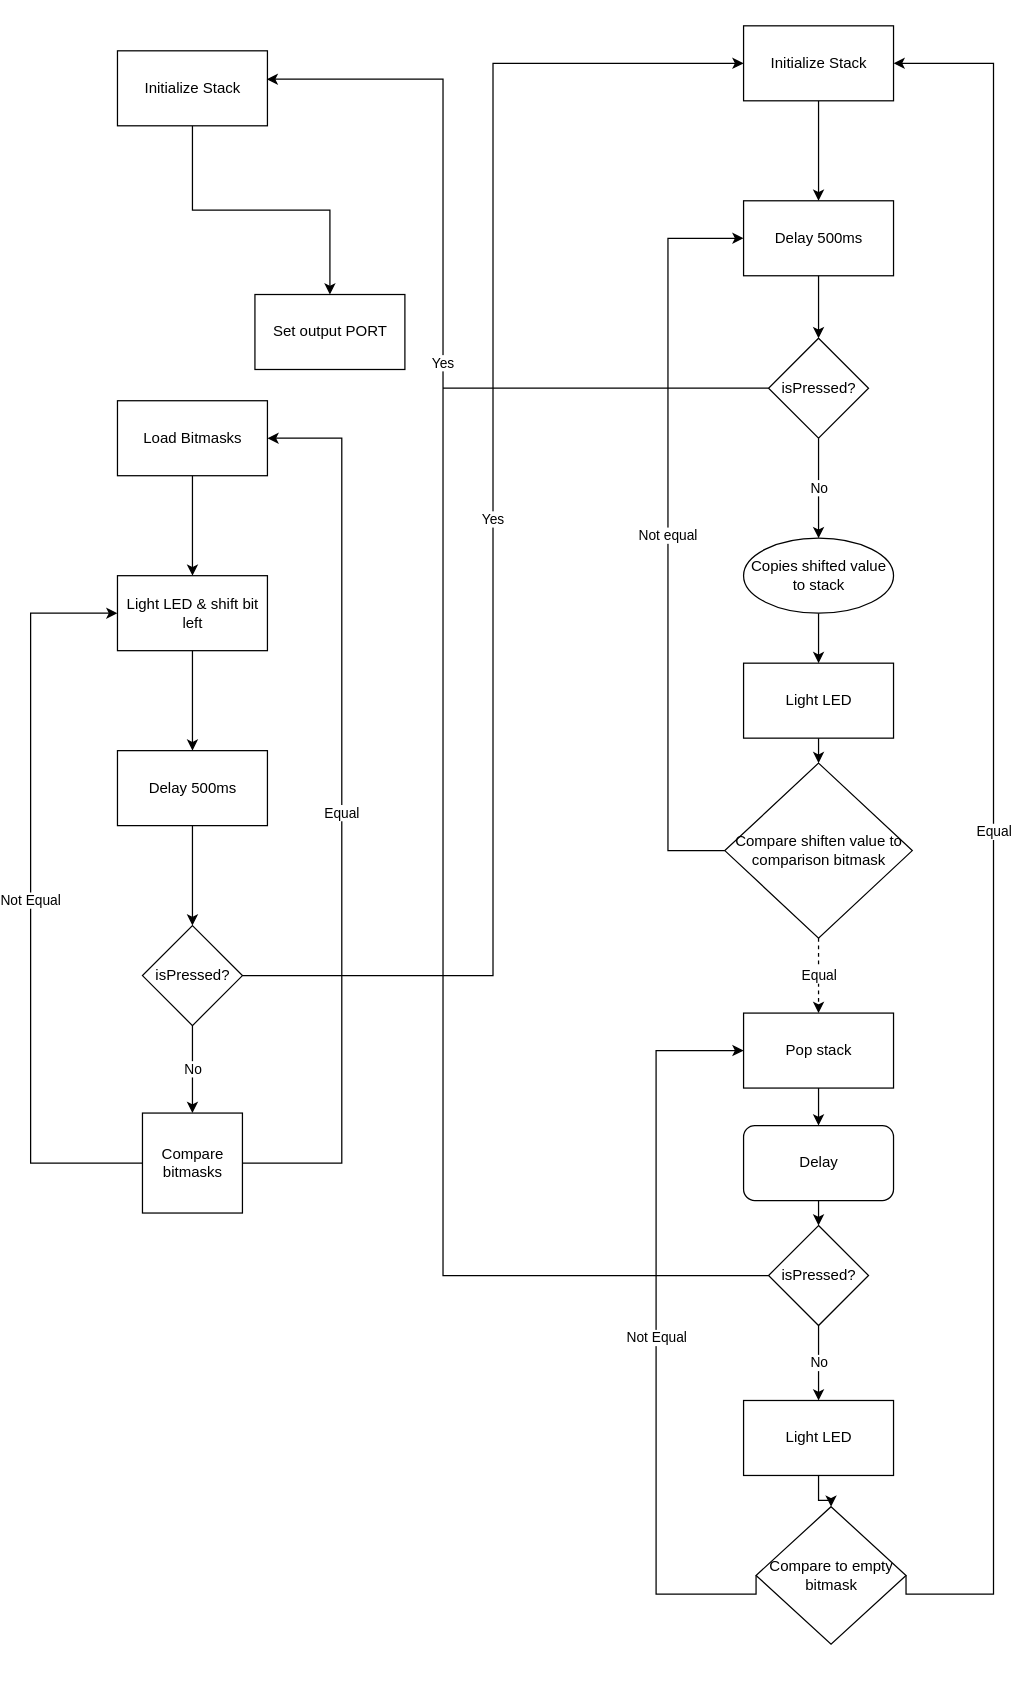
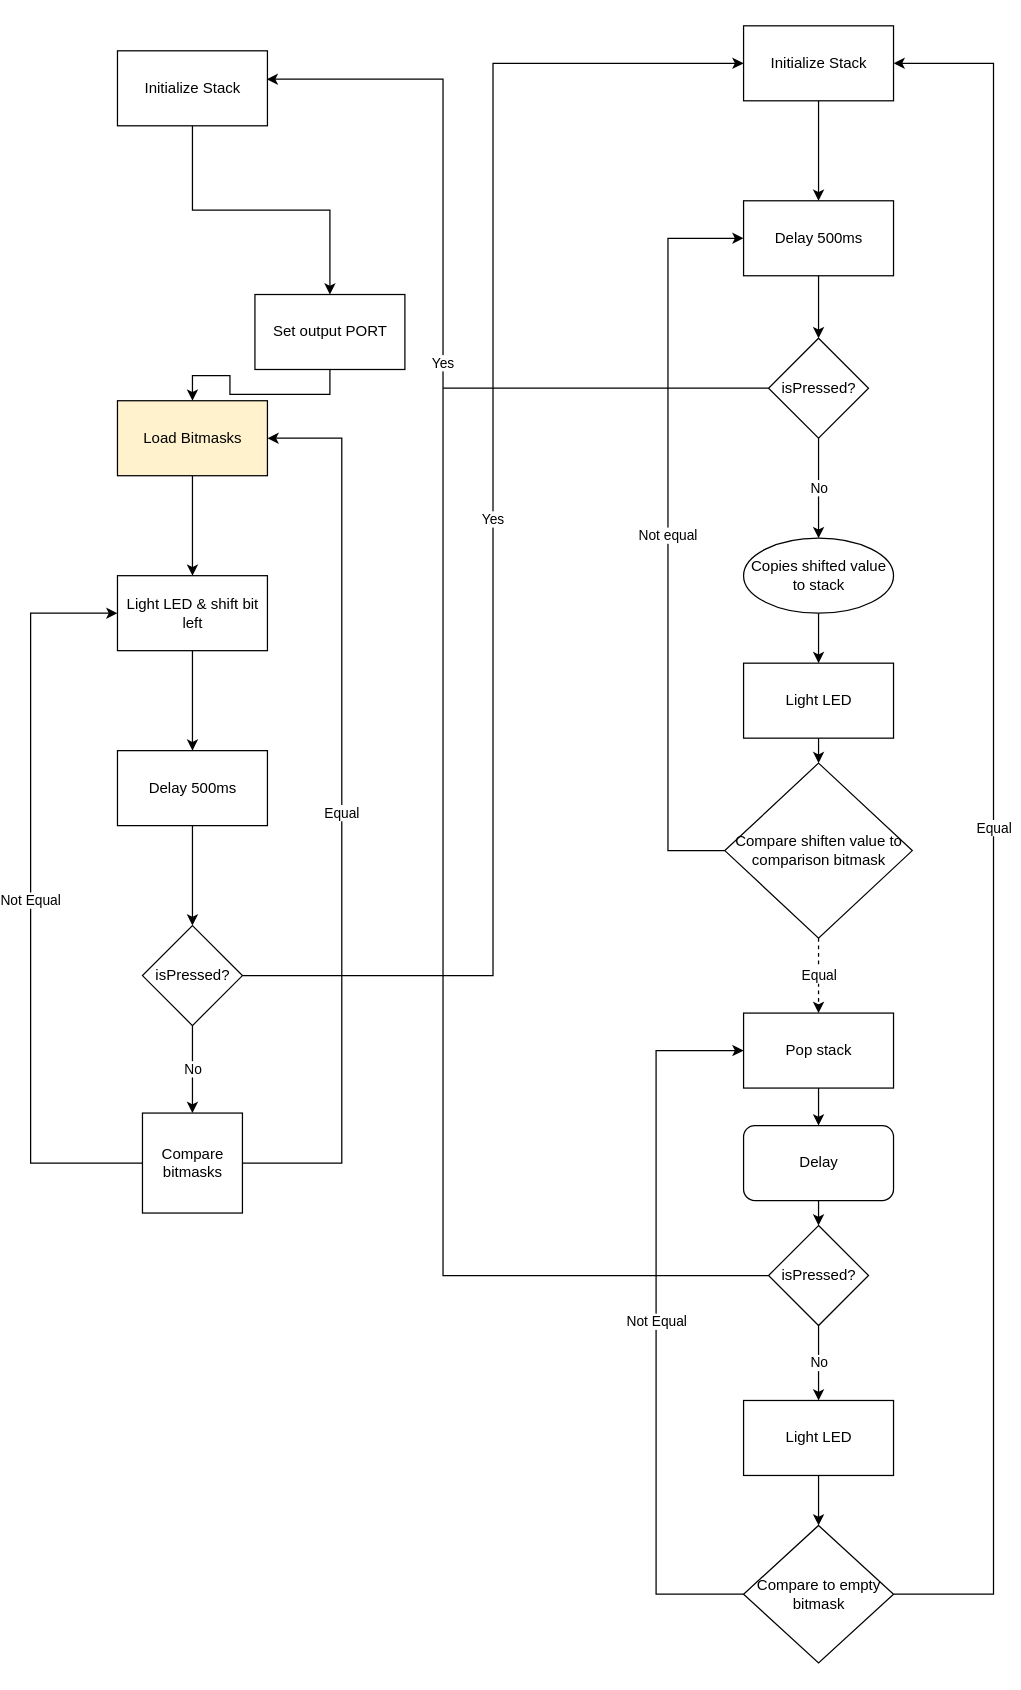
edge "Set output PORT" -> "Load Bitmasks": added
node "Load Bitmasks": fillcolor #ffffff -> #fff2cc
node "Compare to empty bitmask": moved (831, 1576) -> (819, 1594)
